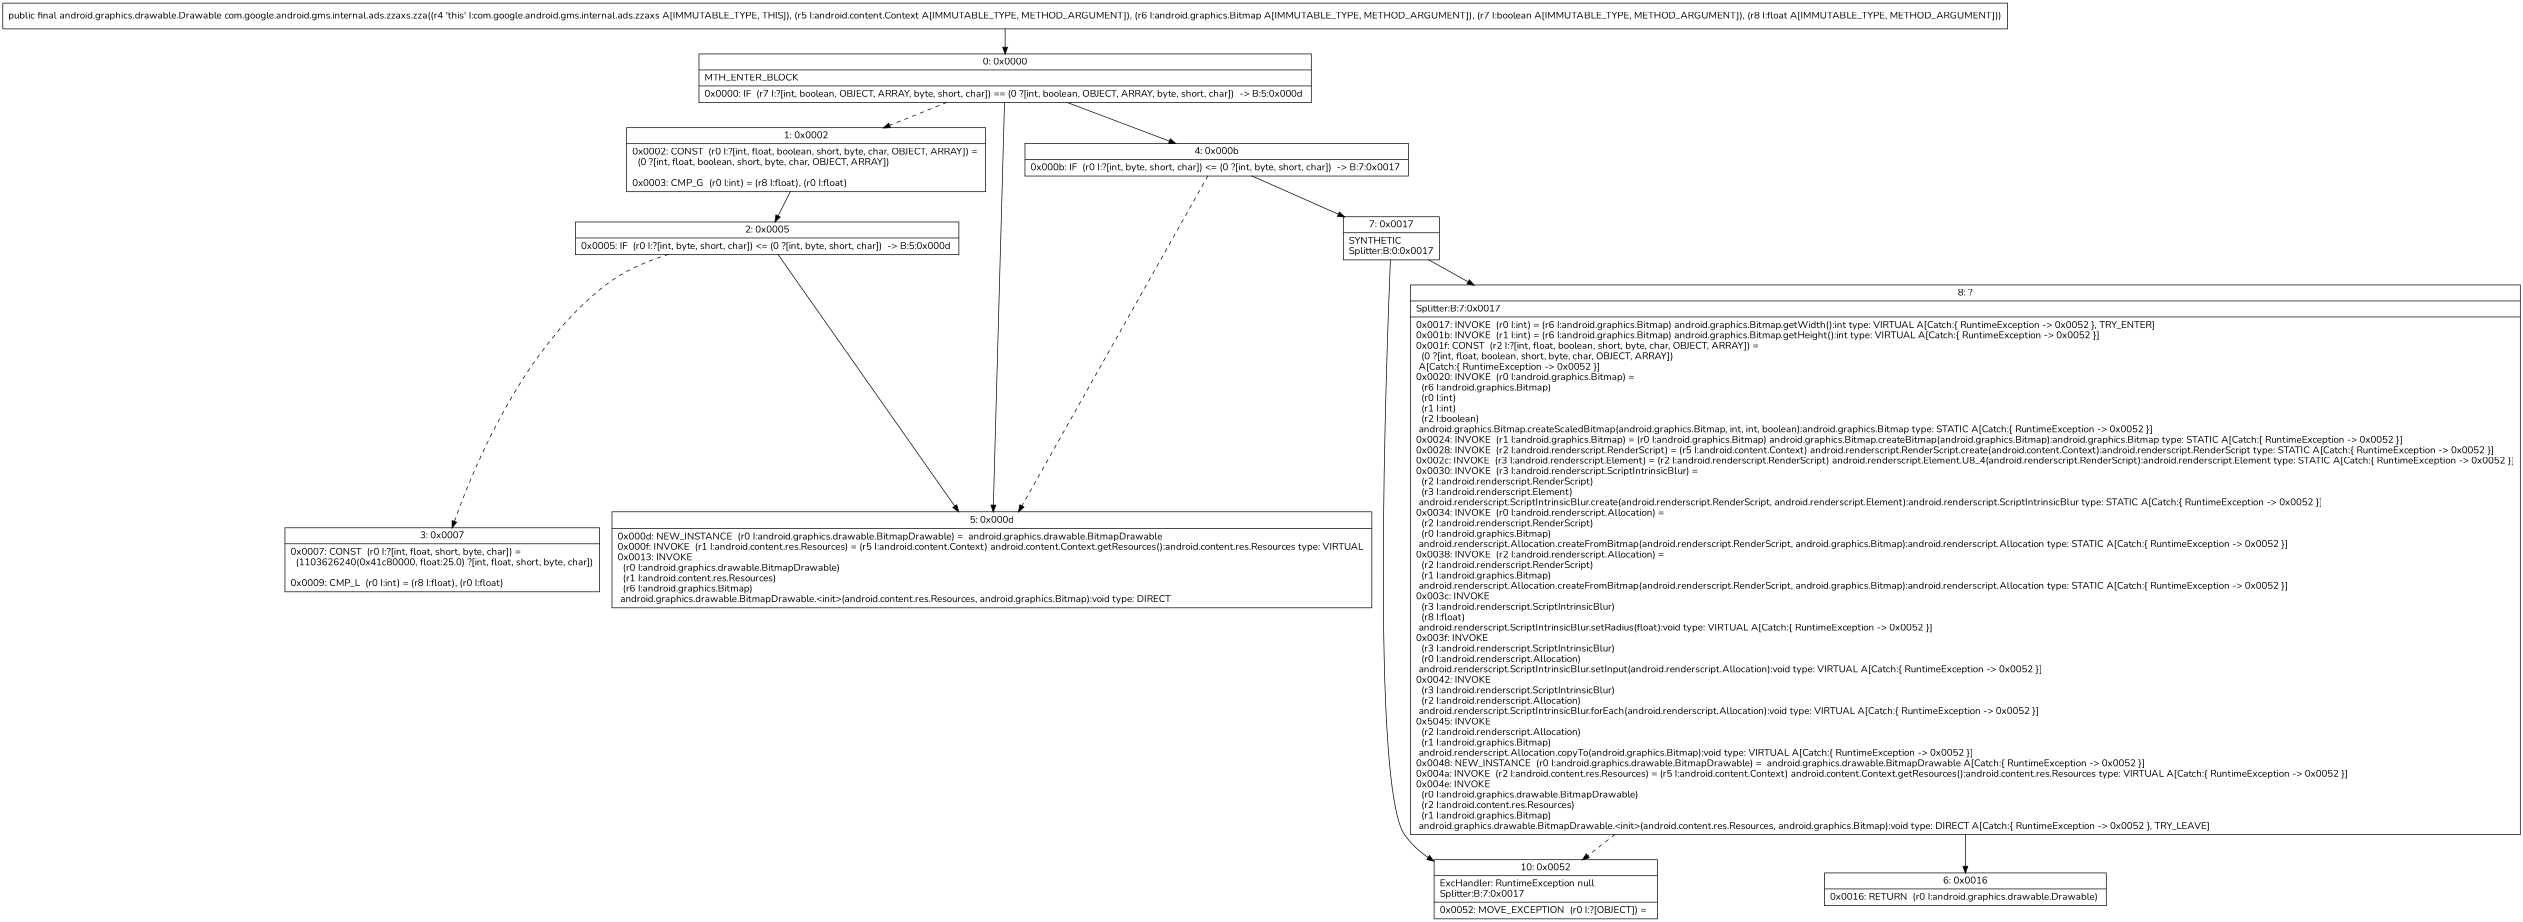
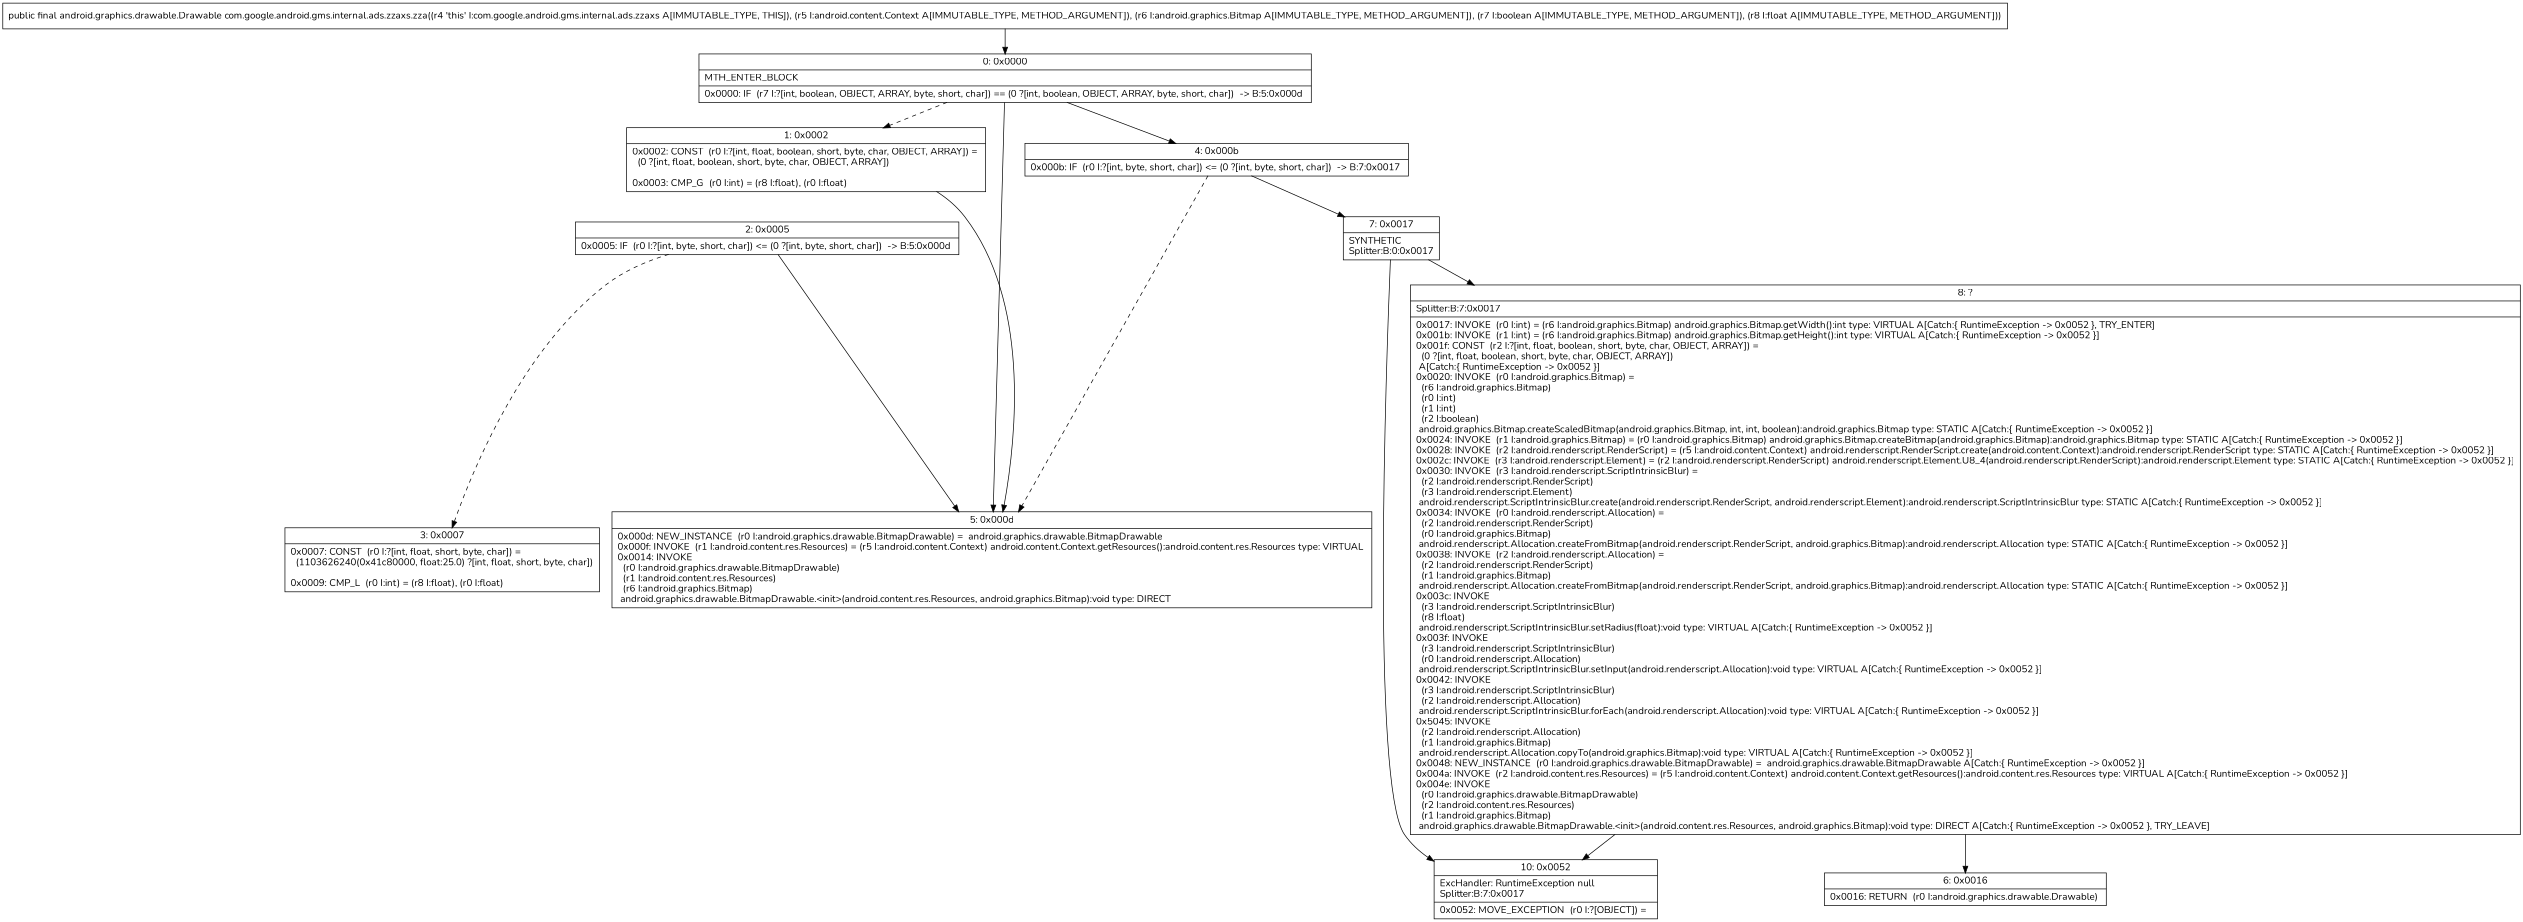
edge "1: 0x0002" -> "2: 0x0005": now "1: 0x0002" -> "5: 0x000d"
node "5: 0x000d": text "0x0013: INVOKE" -> "0x0014: INVOKE"
edge "8: ?" -> "10: 0x0052": style dashed -> solid
